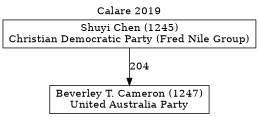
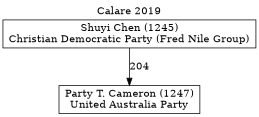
node "Beverley T. Cameron (1247) United Australia Party": label "Beverley T. Cameron (1247) United Australia Party" -> "Party T. Cameron (1247) United Australia Party"
